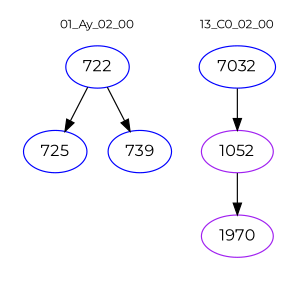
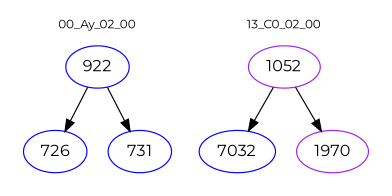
cluster "01_Ay_02_00": label "01_Ay_02_00" -> "00_Ay_02_00"
node "722": label "722" -> "922"
edge "7032" -> "1052": reversed
node "725": label "725" -> "726"
node "739": label "739" -> "731"
